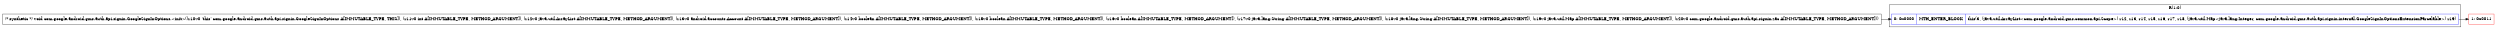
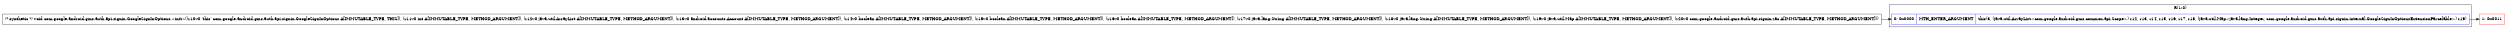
node "0: 0x0000": text "MTH_ENTER_BLOCK" -> "MTH_ENTER_ARGUMENT"
